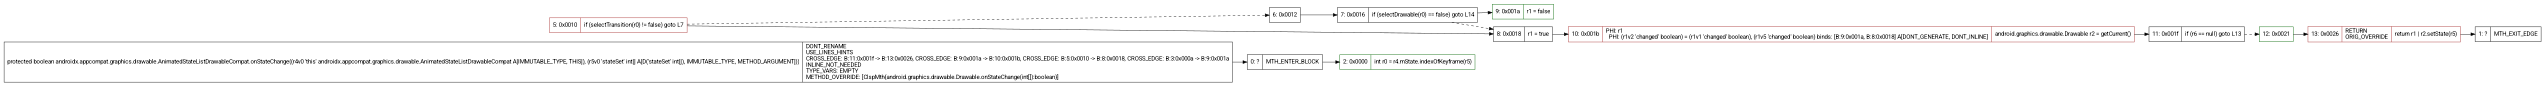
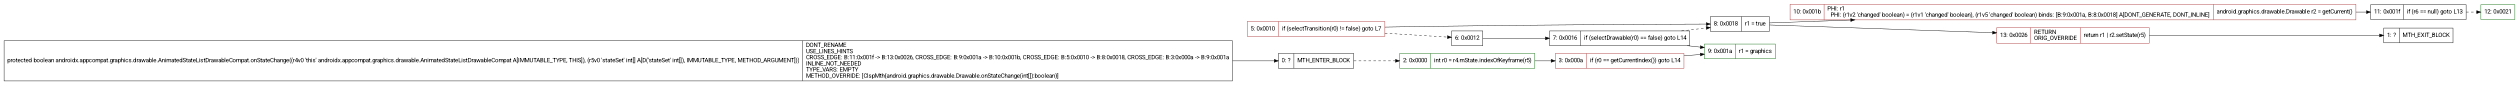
node "9: 0x001a": text "r1 = false" -> "r1 = graphics"
edge "12: 0x0021" -> "13: 0x0026": now "8: 0x0018" -> "13: 0x0026"
node "1: ?": text "MTH_EXIT_EDGE" -> "MTH_EXIT_BLOCK"
node "3: 0x000a": added
edge "0: ?" -> "2: 0x0000": style solid -> dashed
